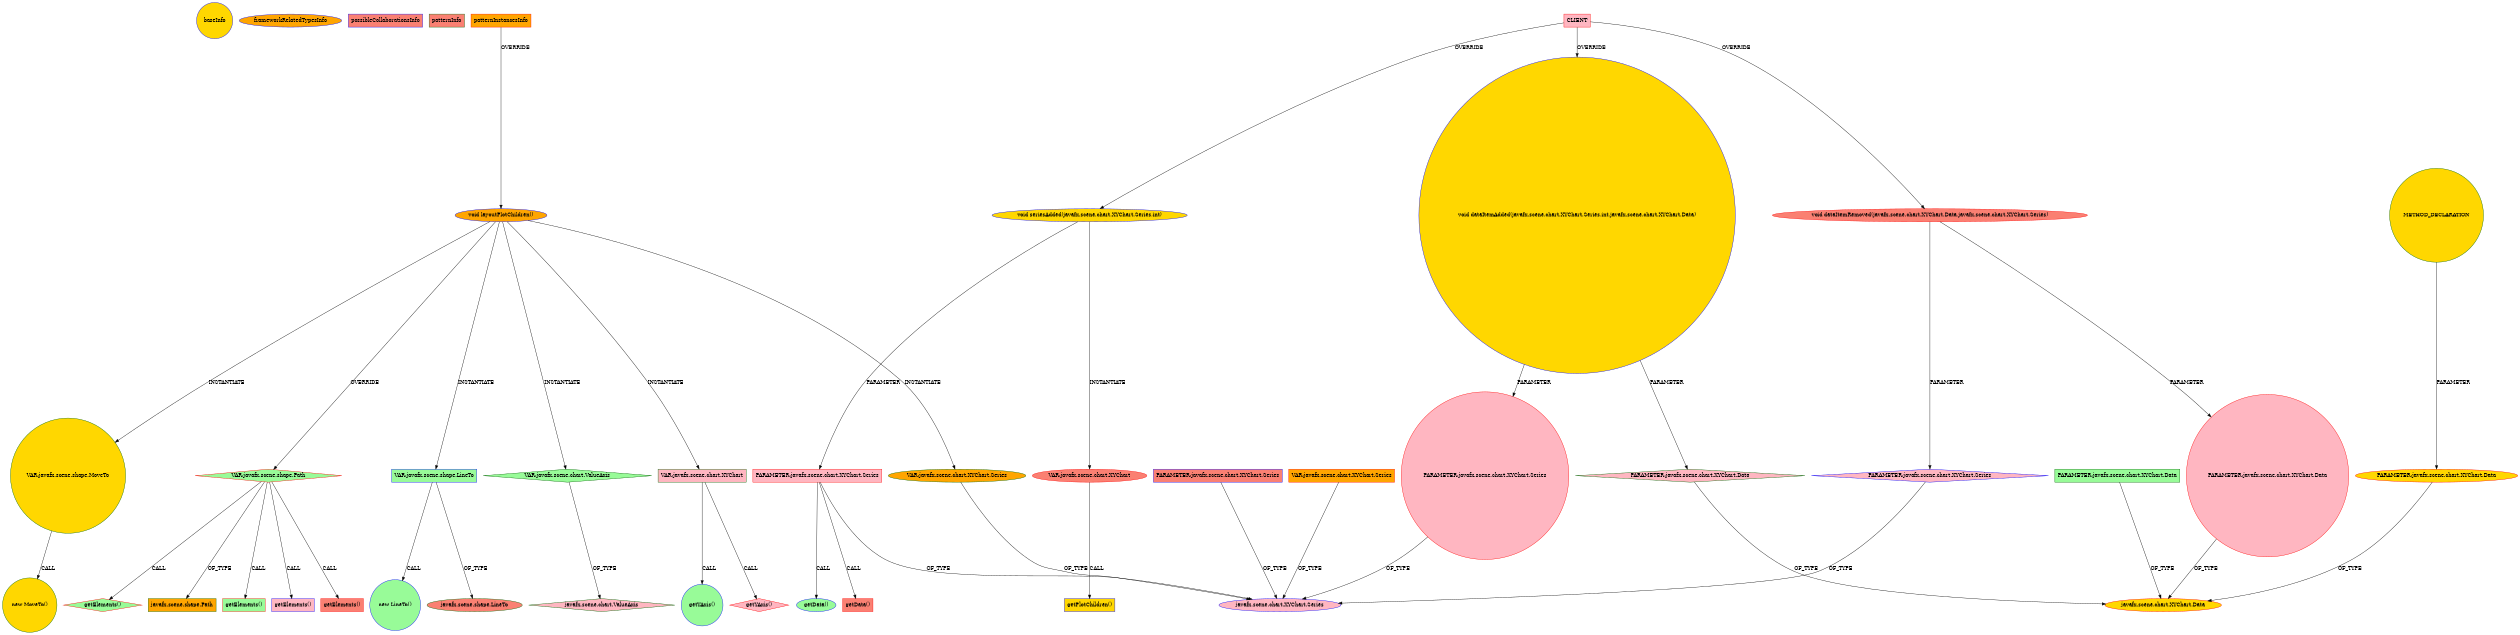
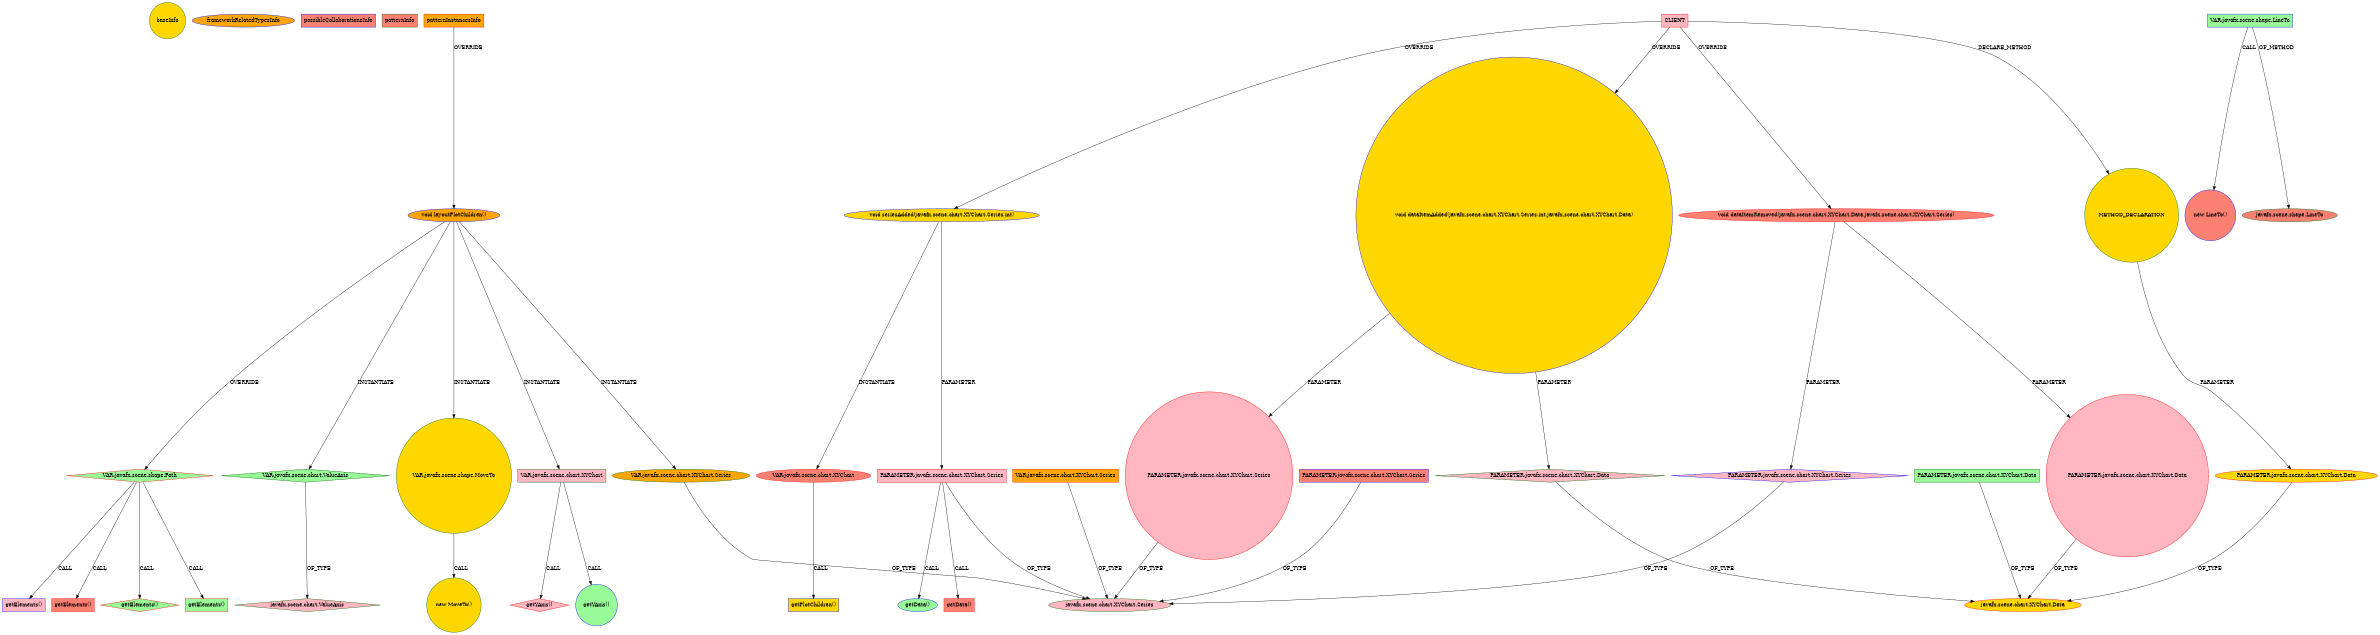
node "baseInfo": color blue -> darkgreen
edge "CLIENT" -> "METHOD_DECLARATION": added, label "DECLARE_METHOD"
edge "void layoutPlotChildren()" -> "VAR:javafx.scene.shape.LineTo": removed, label "INSTANTIATE"
edge "VAR:javafx.scene.shape.LineTo" -> "javafx.scene.shape.LineTo": label "OF_TYPE" -> "OF_METHOD"
node "javafx.scene.shape.Path": removed
node "new LineTo()": fillcolor palegreen -> salmon
node "javafx.scene.chart.XYChart.Series": color blue -> darkgreen
